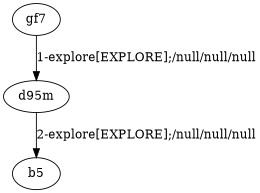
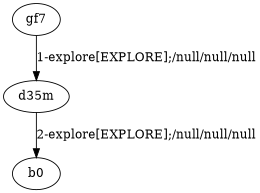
node "d95m": label "d95m" -> "d35m"
node "b5": label "b5" -> "b0"
